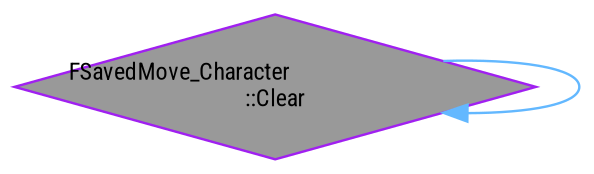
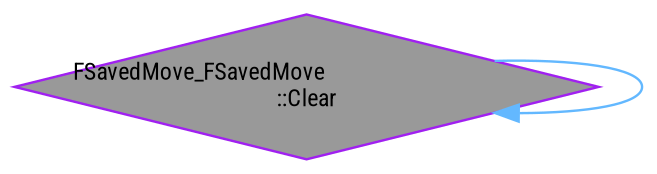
node "FSavedMove_Character ::Clear": label "FSavedMove_Character ::Clear" -> "FSavedMove_FSavedMove ::Clear"
